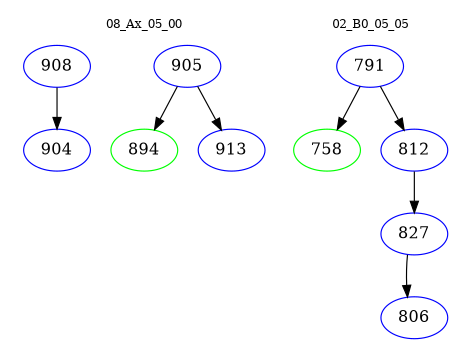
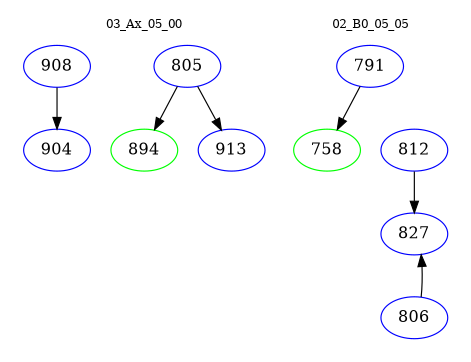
cluster "08_Ax_05_00": label "08_Ax_05_00" -> "03_Ax_05_00"
node "905": label "905" -> "805"
edge "791" -> "812": removed
edge "827" -> "806": reversed
